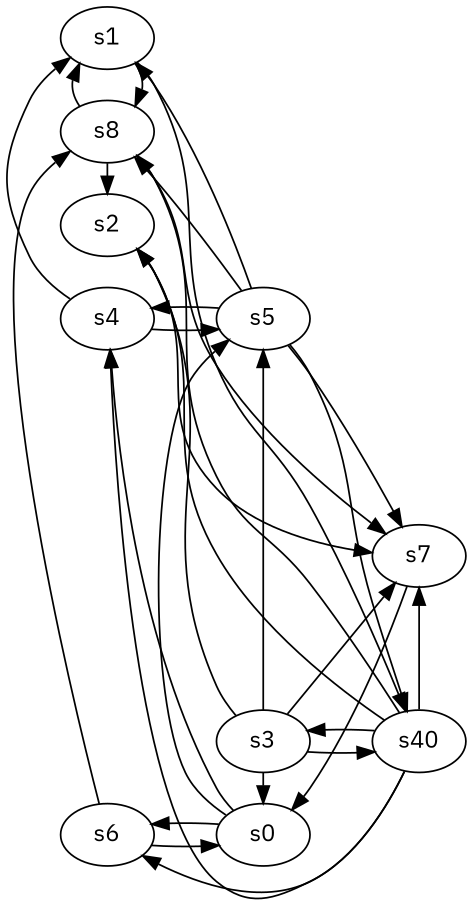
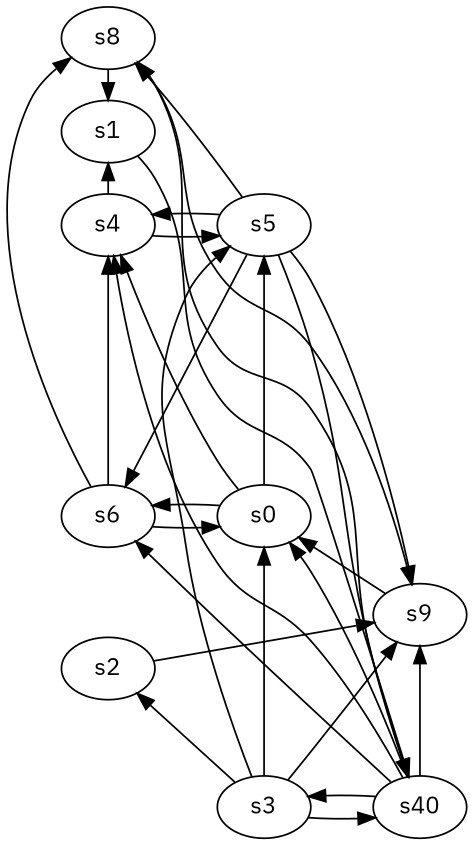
edge "s1" -> "s8": removed
edge "s8" -> "s2": removed
edge "s5" -> "s1": now "s5" -> "s6"
edge "s6" -> "s4": added
edge "s40" -> "s2": now "s40" -> "s0"
node "s7": label "s7" -> "s9"
